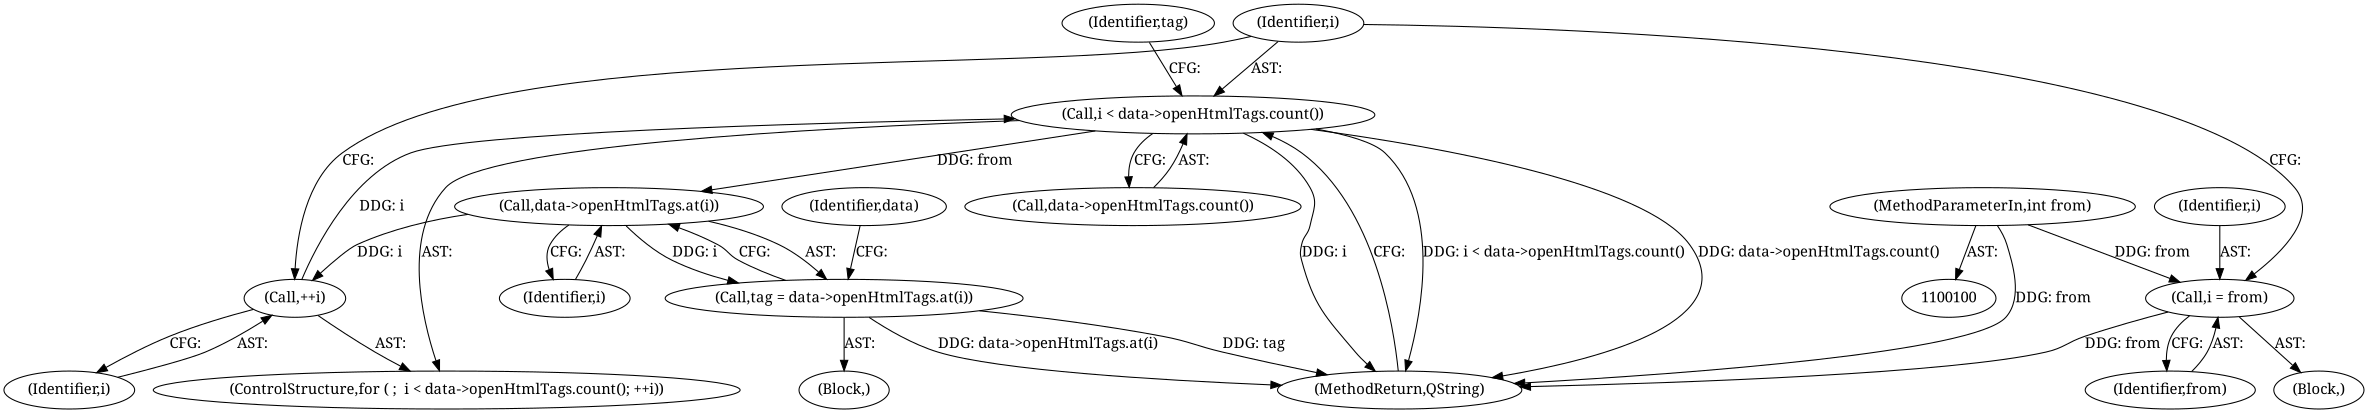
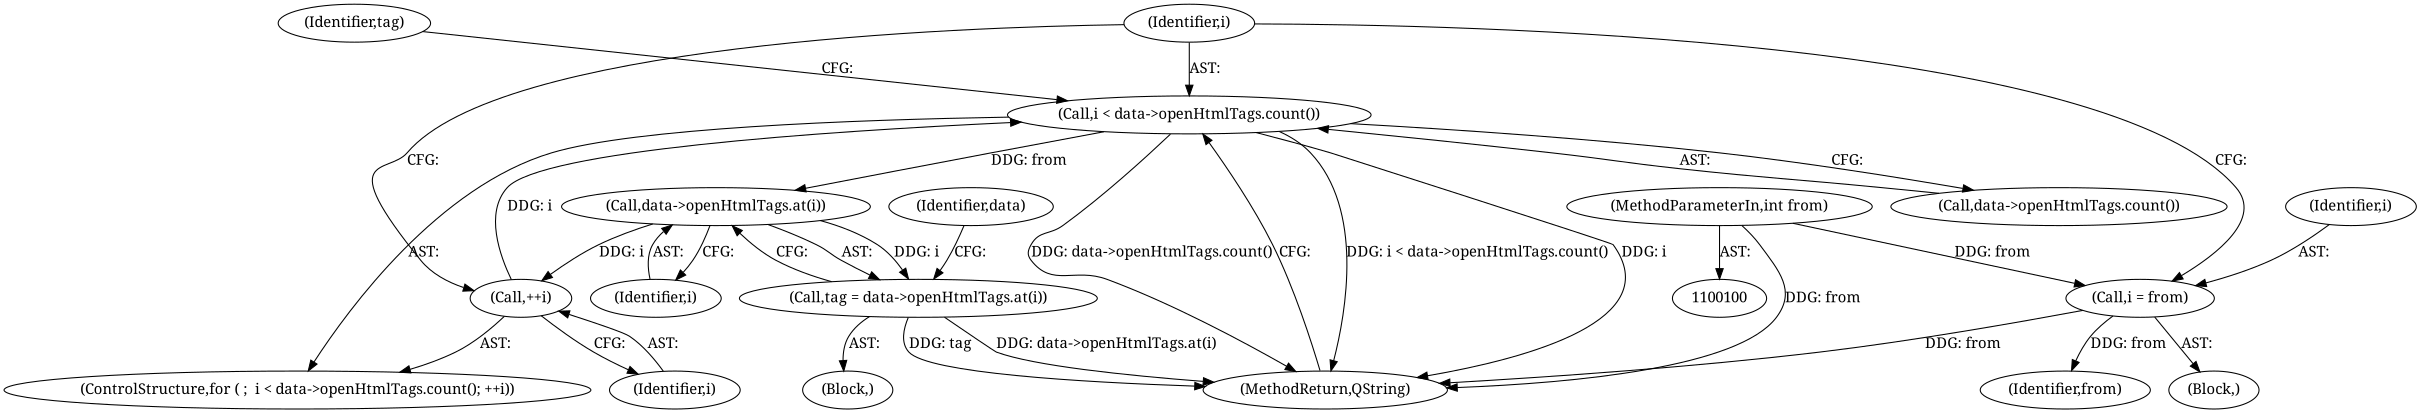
edge "(Call,i = from)" -> "(Identifier,from)": label "CFG: " -> "DDG: from"
edge "(Identifier,from)" -> "(Call,i = from)": removed, label "AST:"
